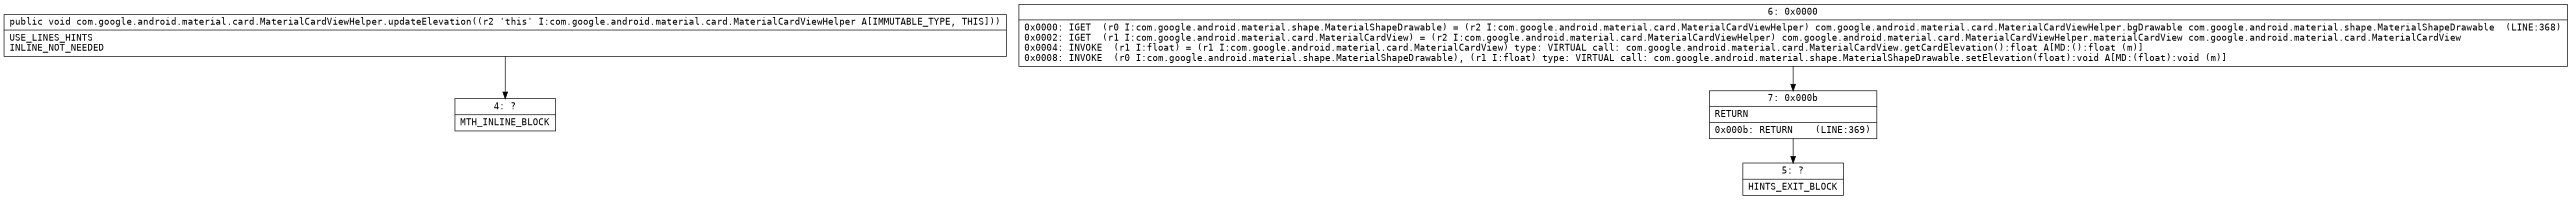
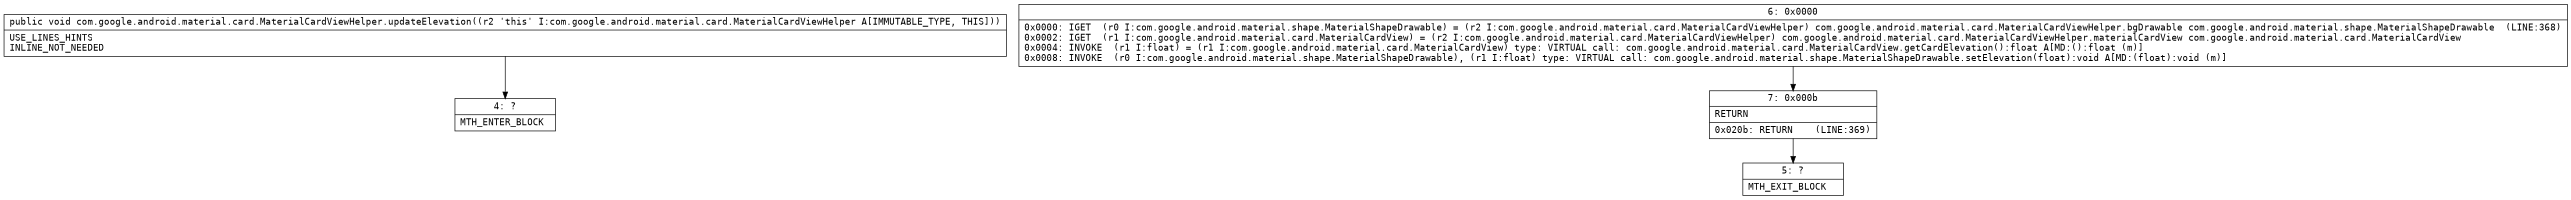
node "4: ?": text "MTH_INLINE_BLOCK" -> "MTH_ENTER_BLOCK"
node "7: 0x000b": text "0x000b: RETURN    (LINE:369)" -> "0x020b: RETURN    (LINE:369)"
node "5: ?": text "HINTS_EXIT_BLOCK" -> "MTH_EXIT_BLOCK"
